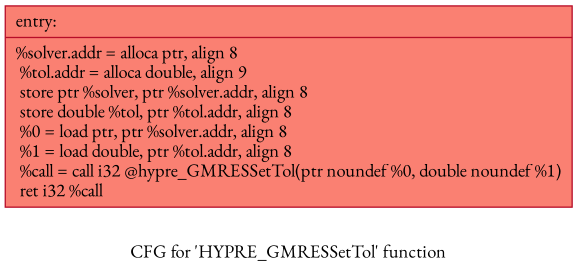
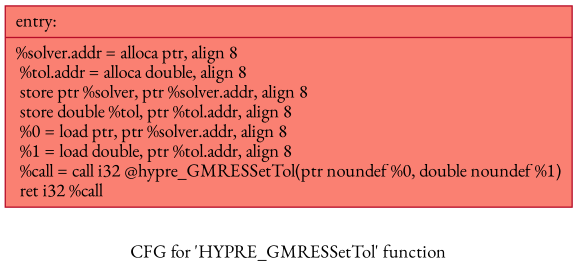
node "entry:": text "%tol.addr = alloca double, align 9" -> "%tol.addr = alloca double, align 8"
